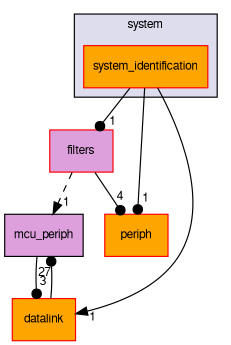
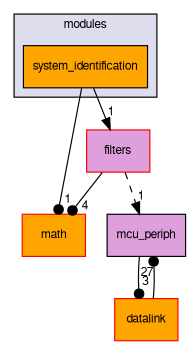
cluster "system": label "system" -> "modules"
node "system_identification": color red -> black
edge "system_identification" -> "filters": arrowhead dot -> normal
edge "system_identification" -> "datalink": removed
node "periph": label "periph" -> "math"
